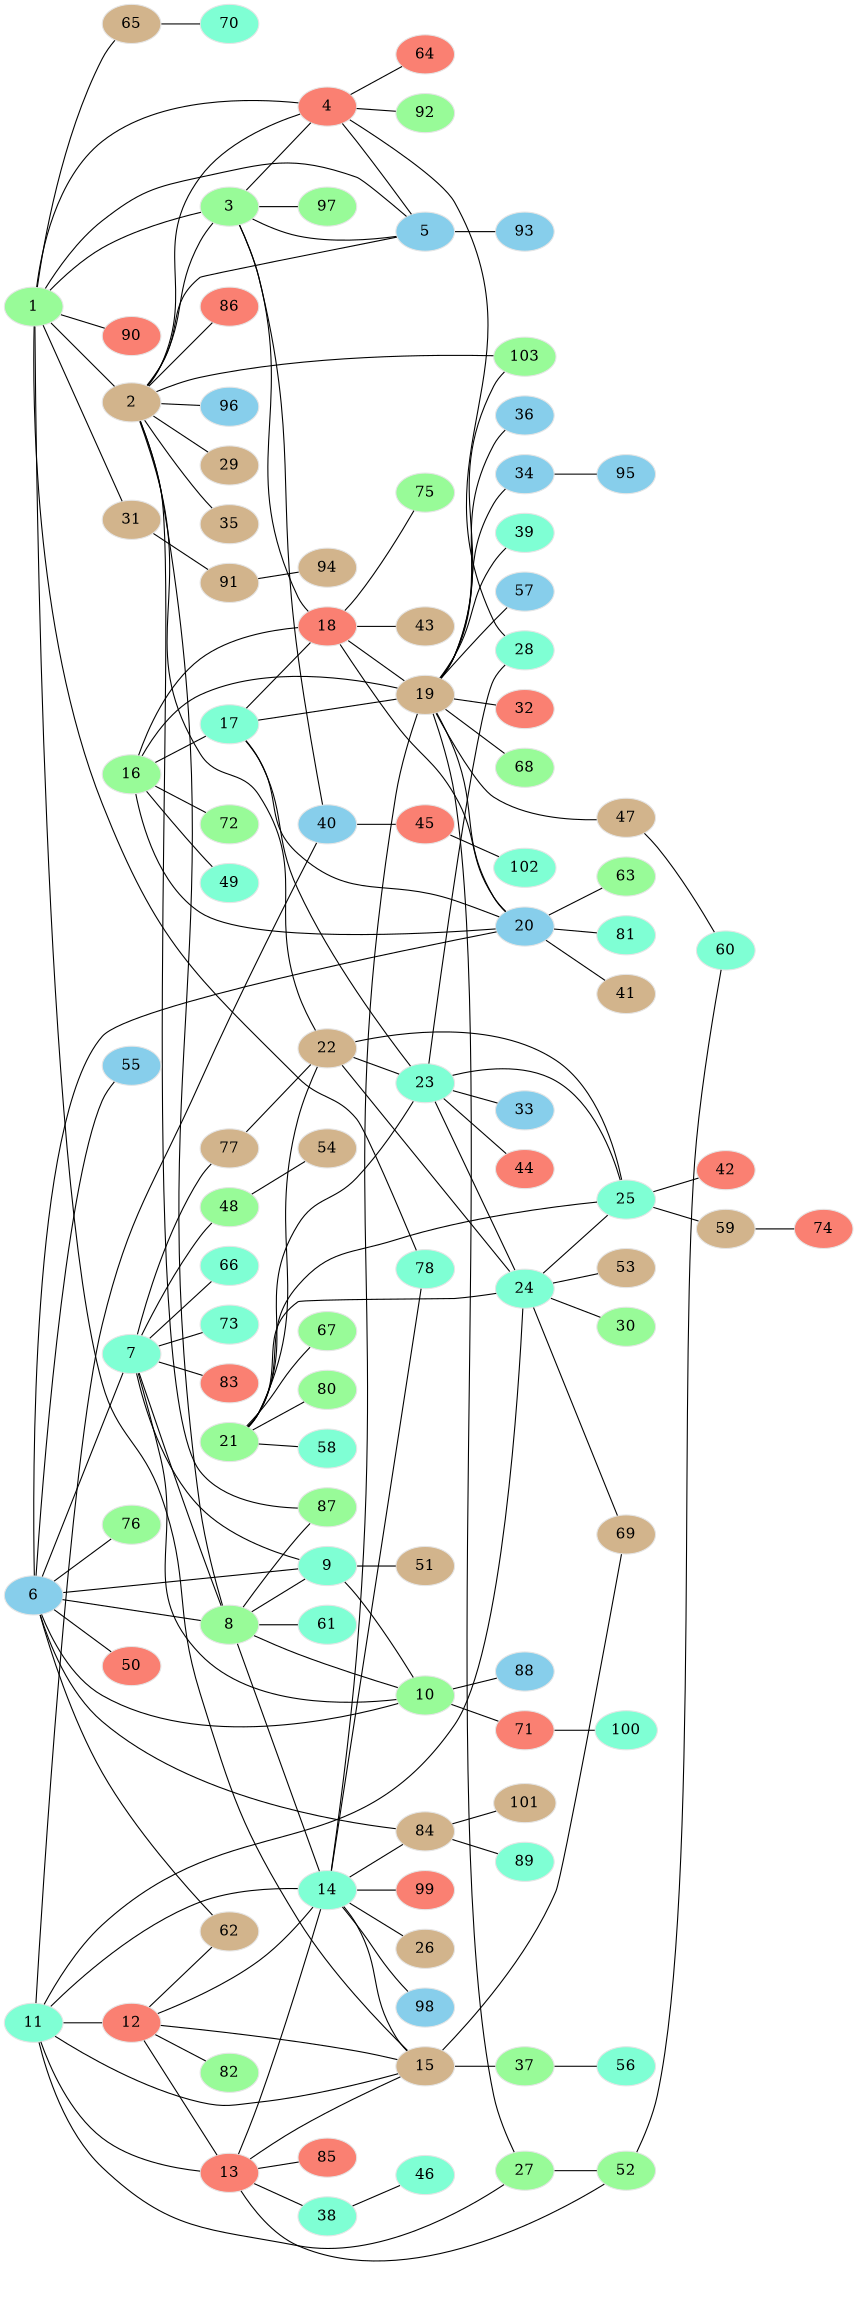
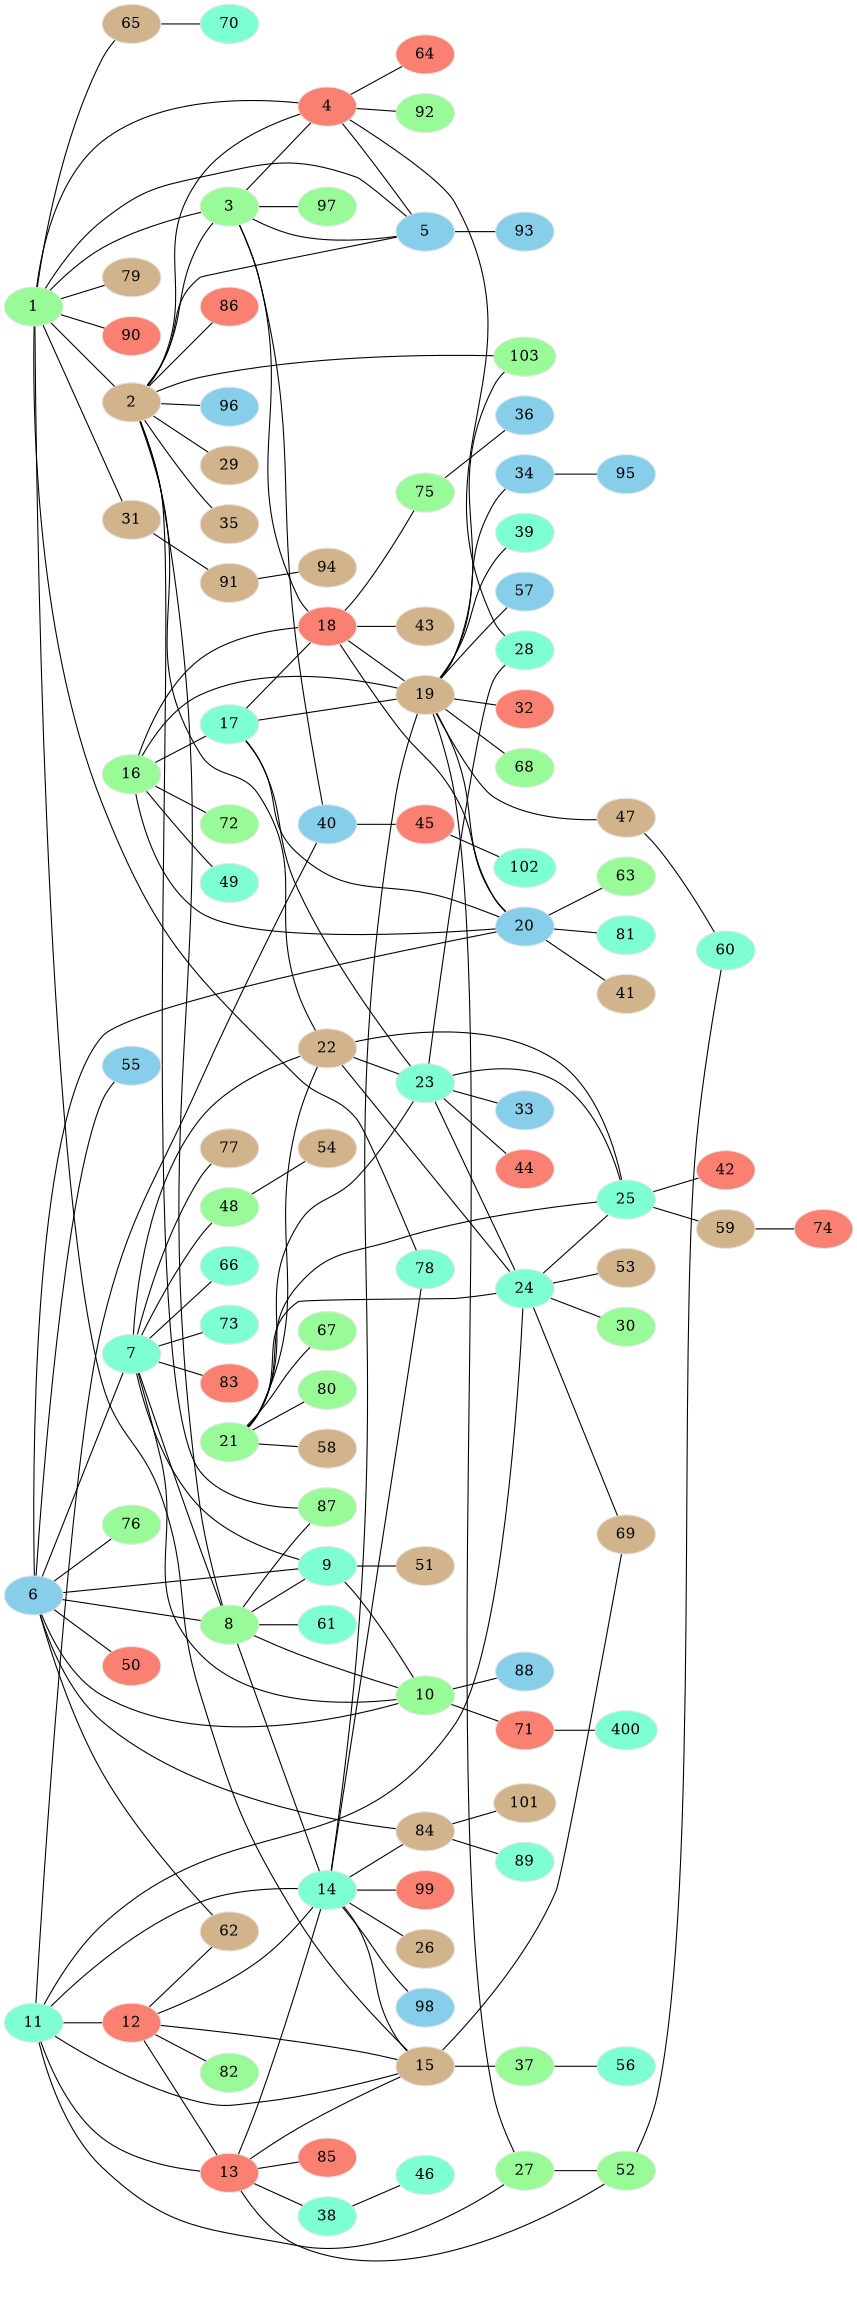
node "79": added
edge "36" -- "19": now "36" -- "75"
edge "22" -- "77": now "22" -- "7"
node "58": fillcolor aquamarine -> tan
node "100": label "100" -> "400"
